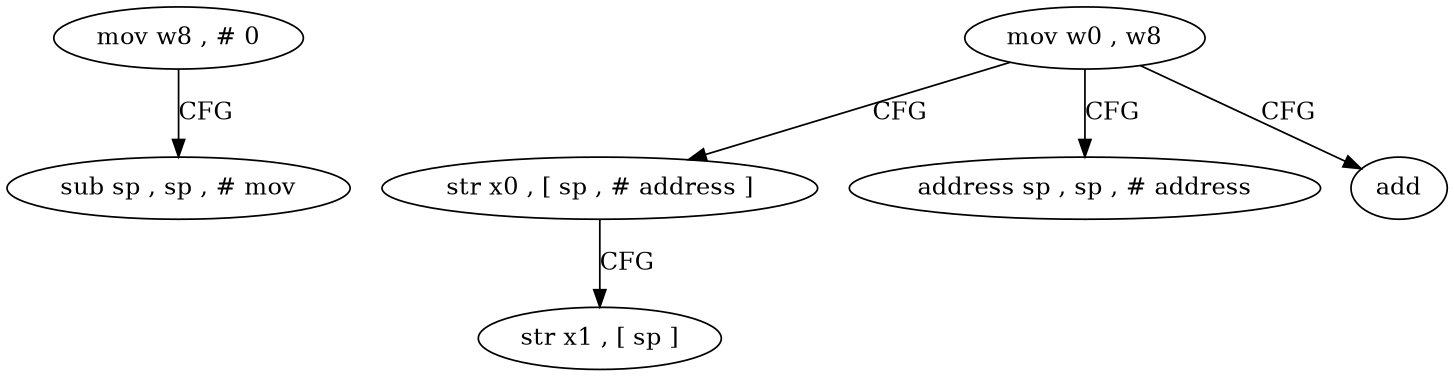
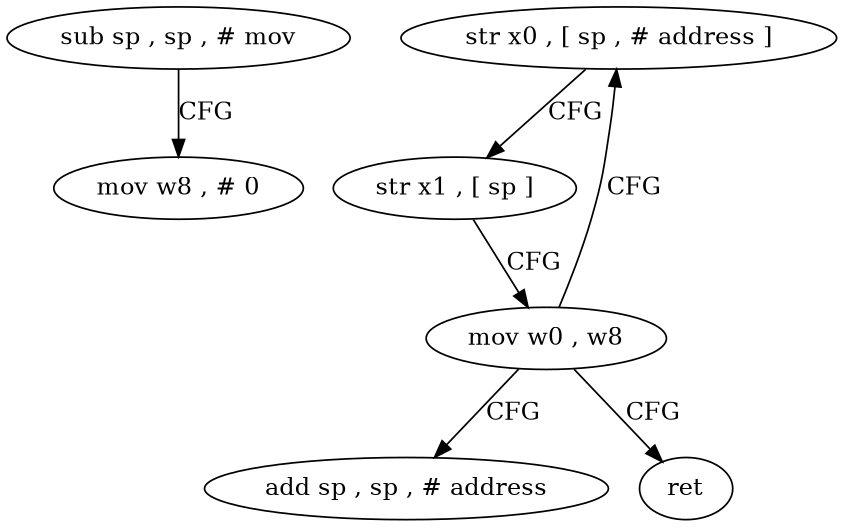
edge "mov w8 , # 0" -> "sub sp , sp , # mov": reversed
node "address sp , sp , # address": label "address sp , sp , # address" -> "add sp , sp , # address"
node "add": label "add" -> "ret"
edge "str x1 , [ sp ]" -> "mov w0 , w8": added, label "CFG"
